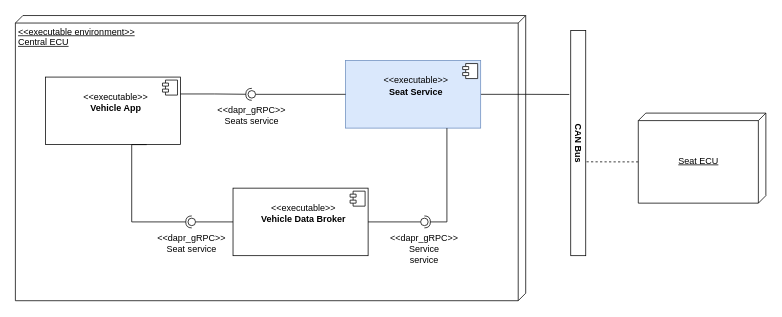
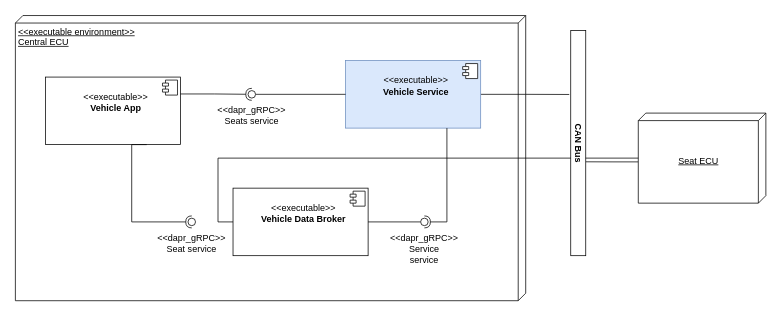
node "<<executable>> Seat Service": label "<<executable>> Seat Service" -> "<<executable>> Vehicle Service"
edge "CAN Bus" -- "Seat ECU": style dashed -> solid
edge "<<dapr_gRPC>> Seat service" -- "<<executable>> Vehicle Data Broker": now "Seat ECU" -- "<<executable>> Vehicle Data Broker"
